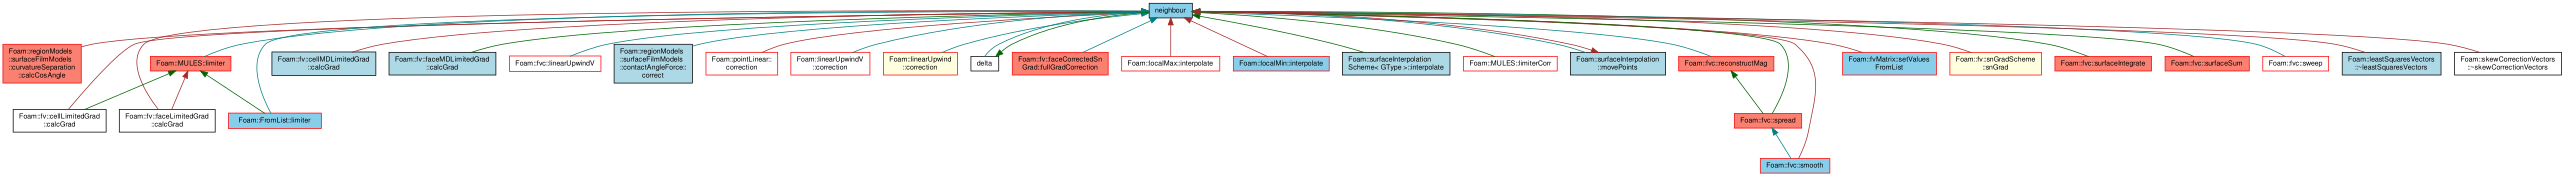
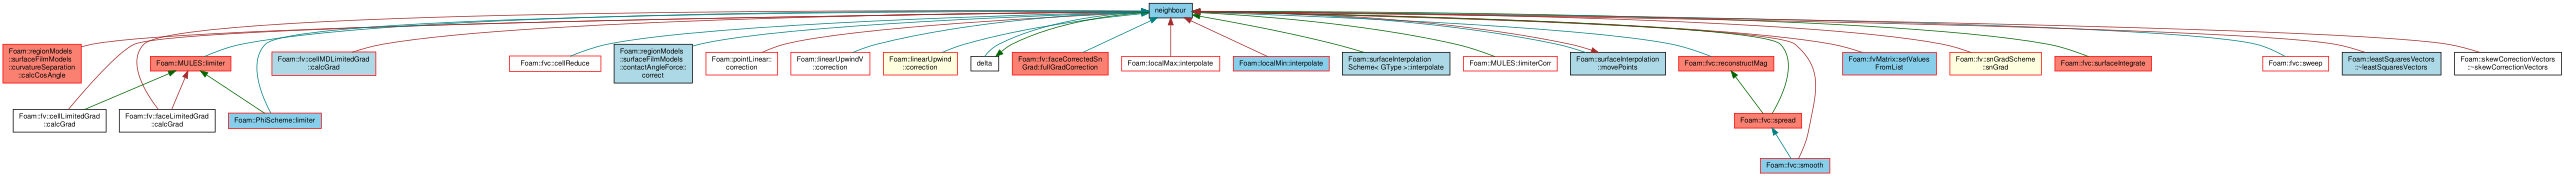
node "Foam::fv::cellMDLimitedGrad ::calcGrad": color black -> red
node "Foam::fv::faceMDLimitedGrad ::calcGrad": removed
node "Foam::fvc::linearUpwindV": label "Foam::fvc::linearUpwindV" -> "Foam::fvc::cellReduce"
node "Foam::fvc::surfaceSum": removed
node "Foam::FromList::limiter": label "Foam::FromList::limiter" -> "Foam::PhiScheme::limiter"
